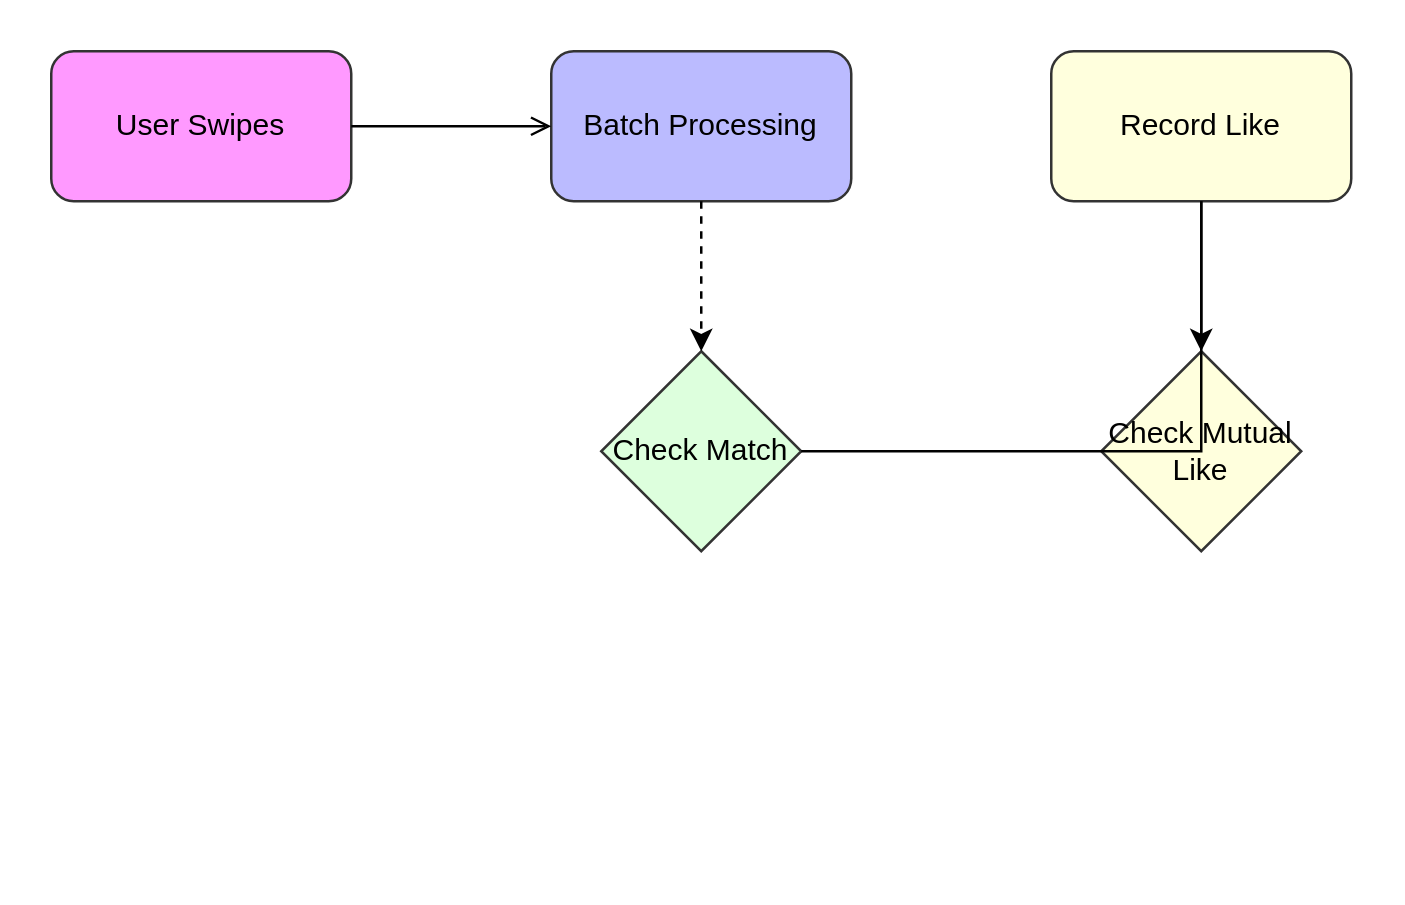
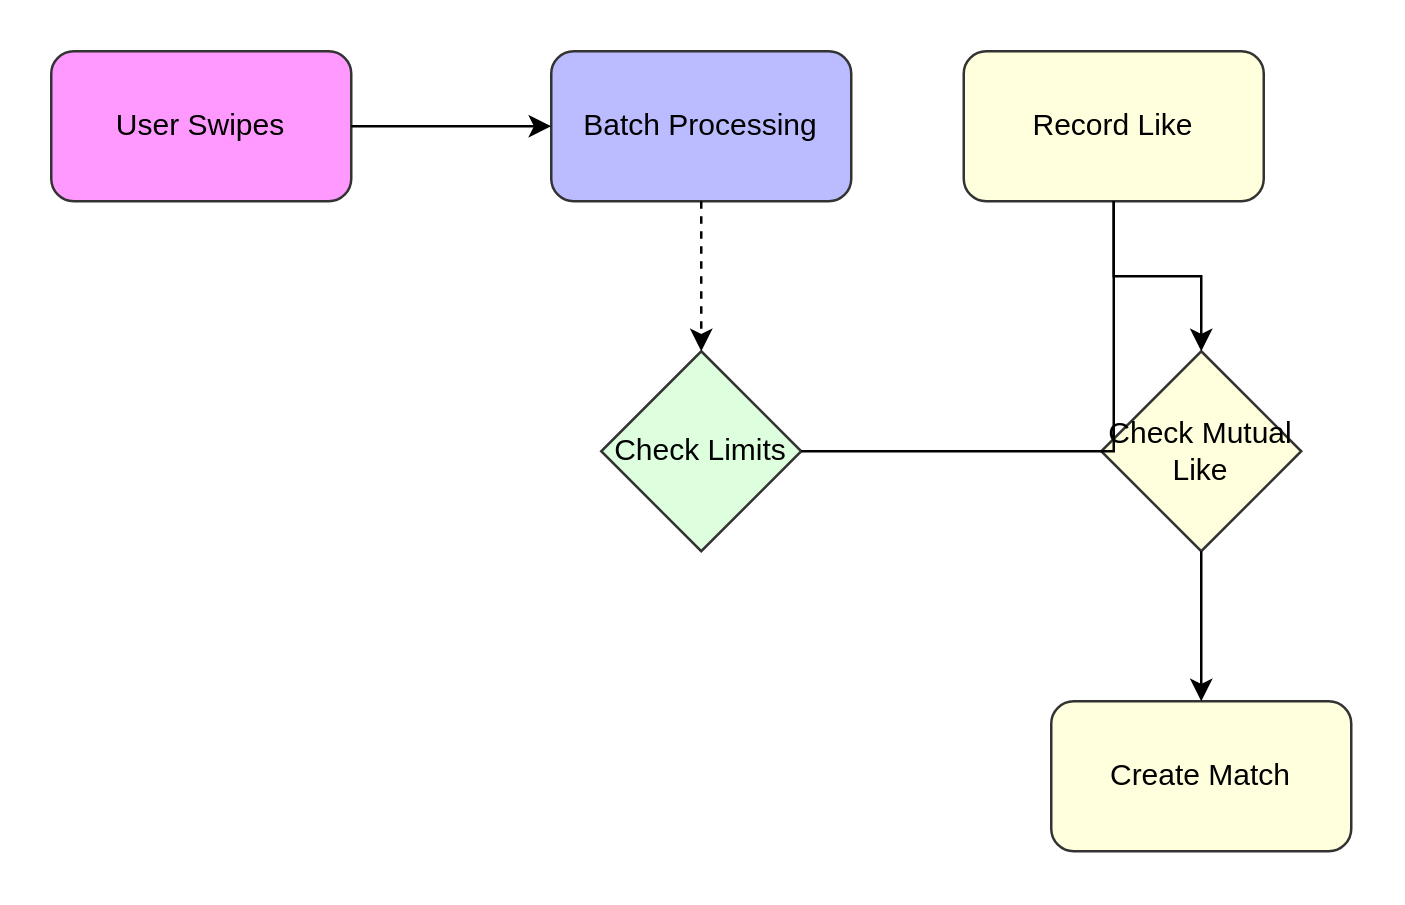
edge "User Swipes" -> "Batch Processing": arrowhead open -> classic
node "Record Like": moved (1201, 126) -> (1114, 126)
node "Check Match": label "Check Match" -> "Check Limits"
edge "Check Mutual Like" -> "Create Match": added
node "Create Match": added
